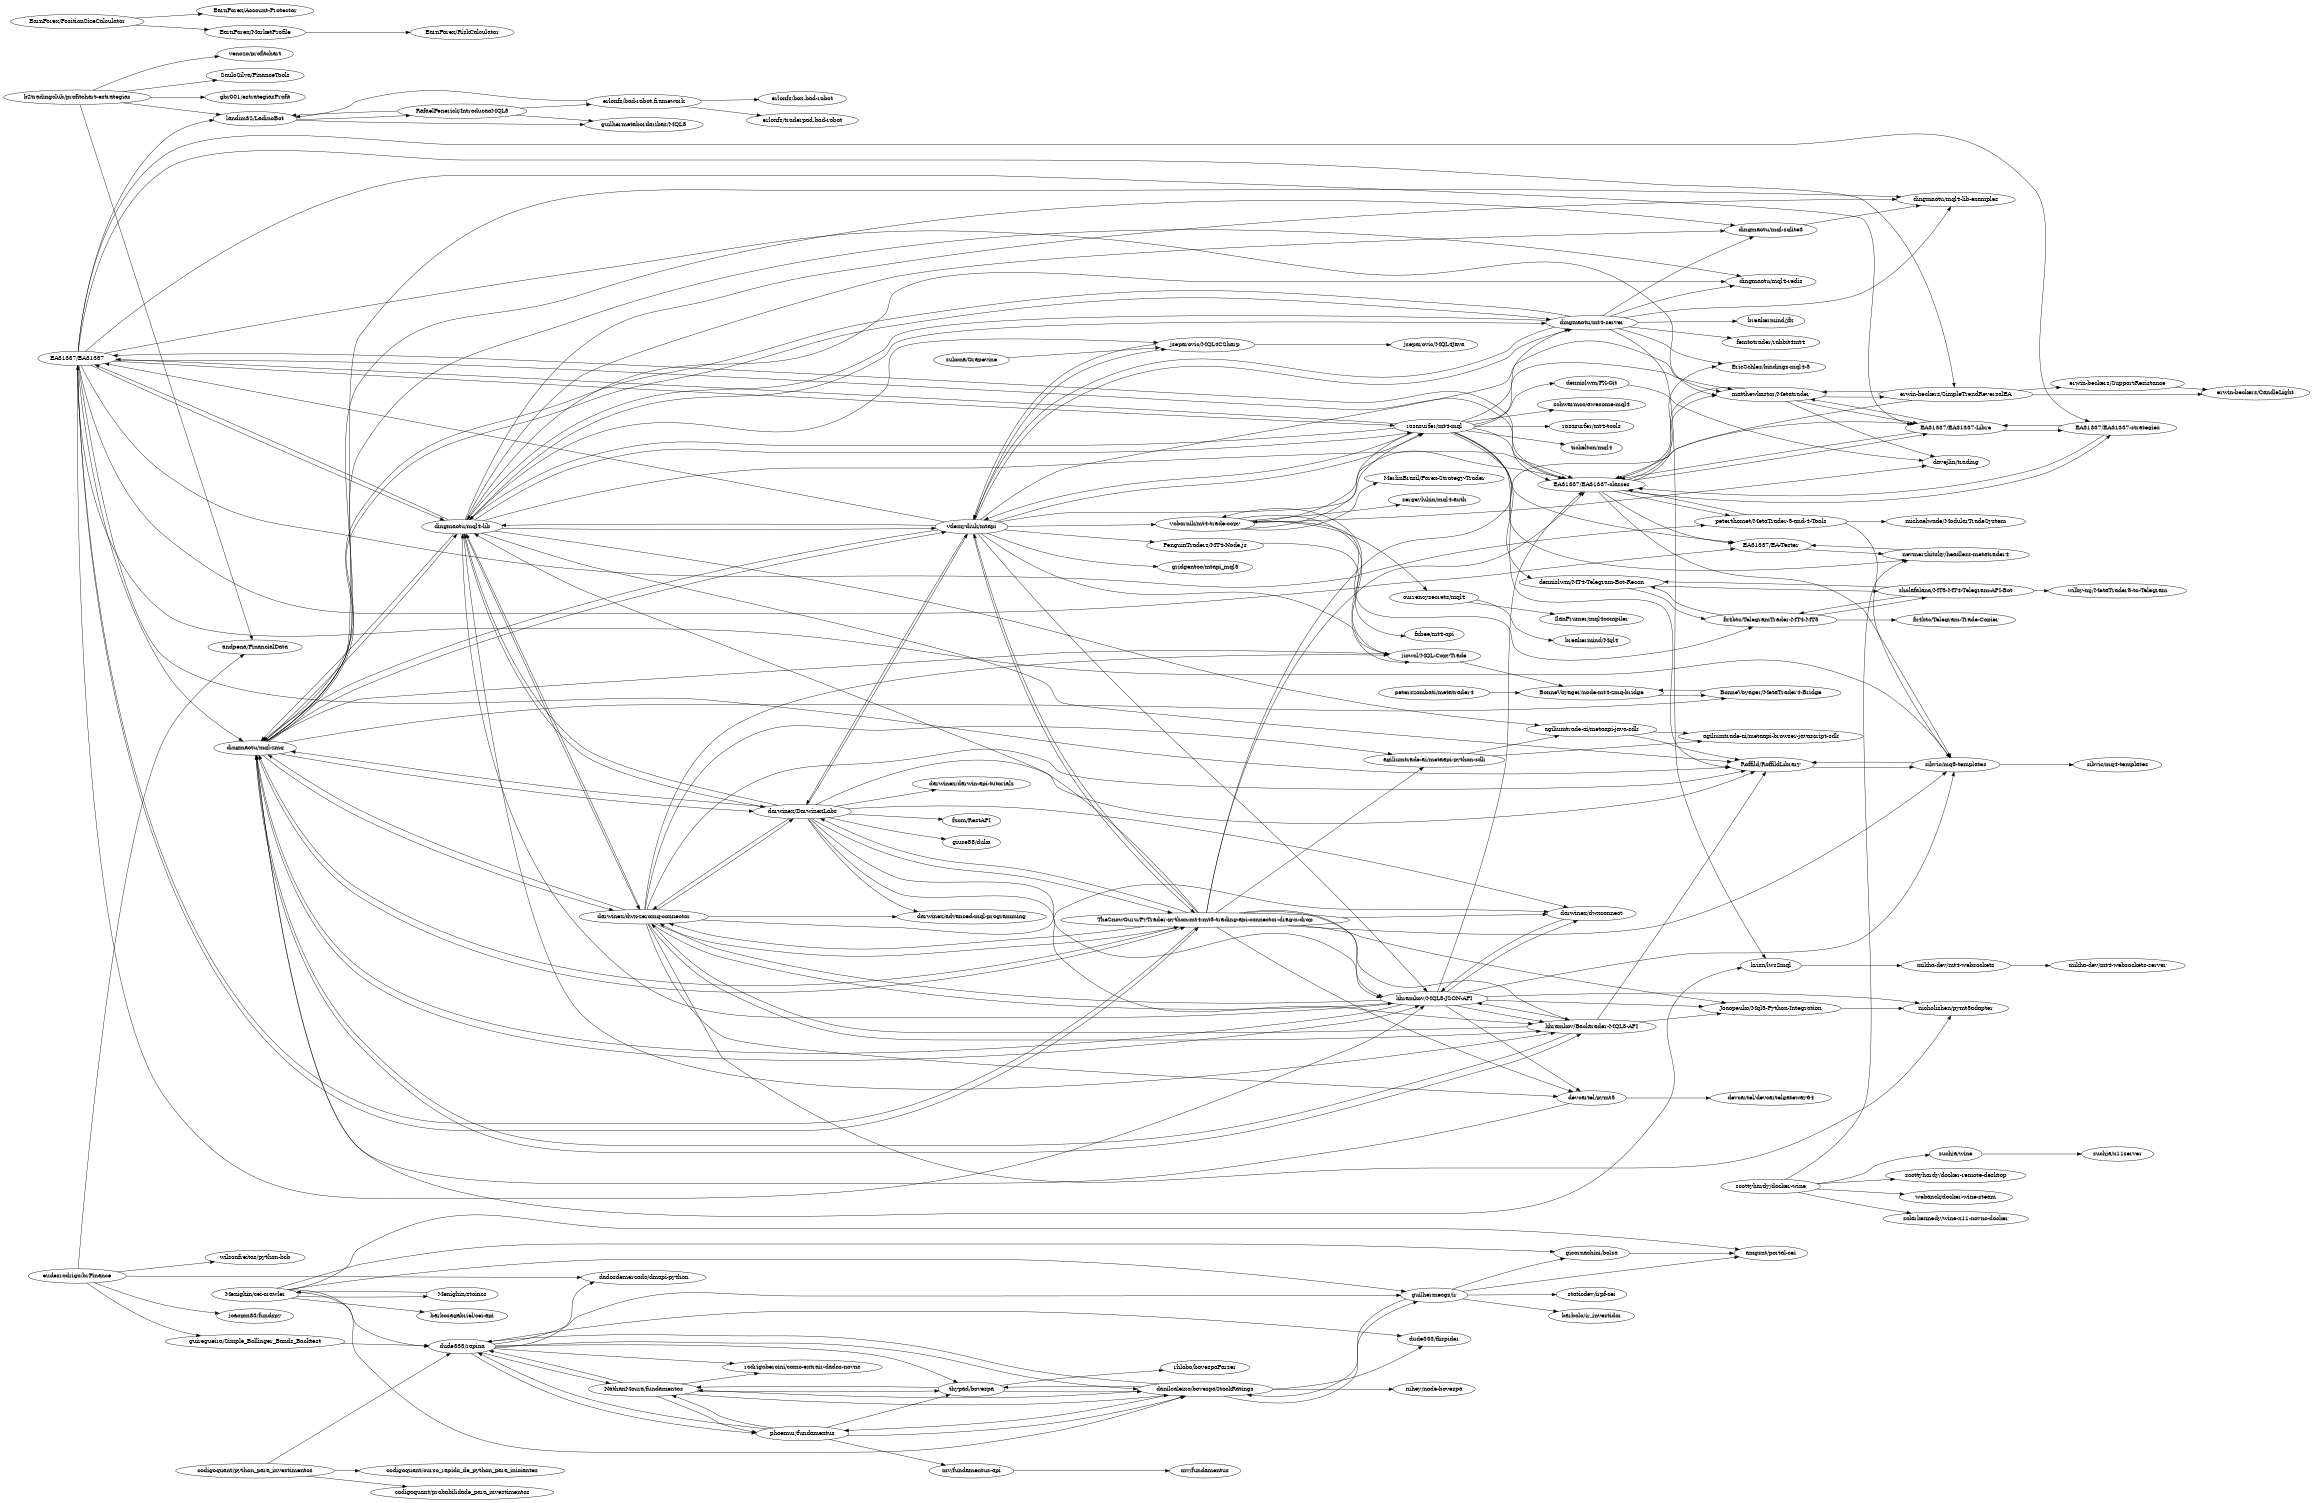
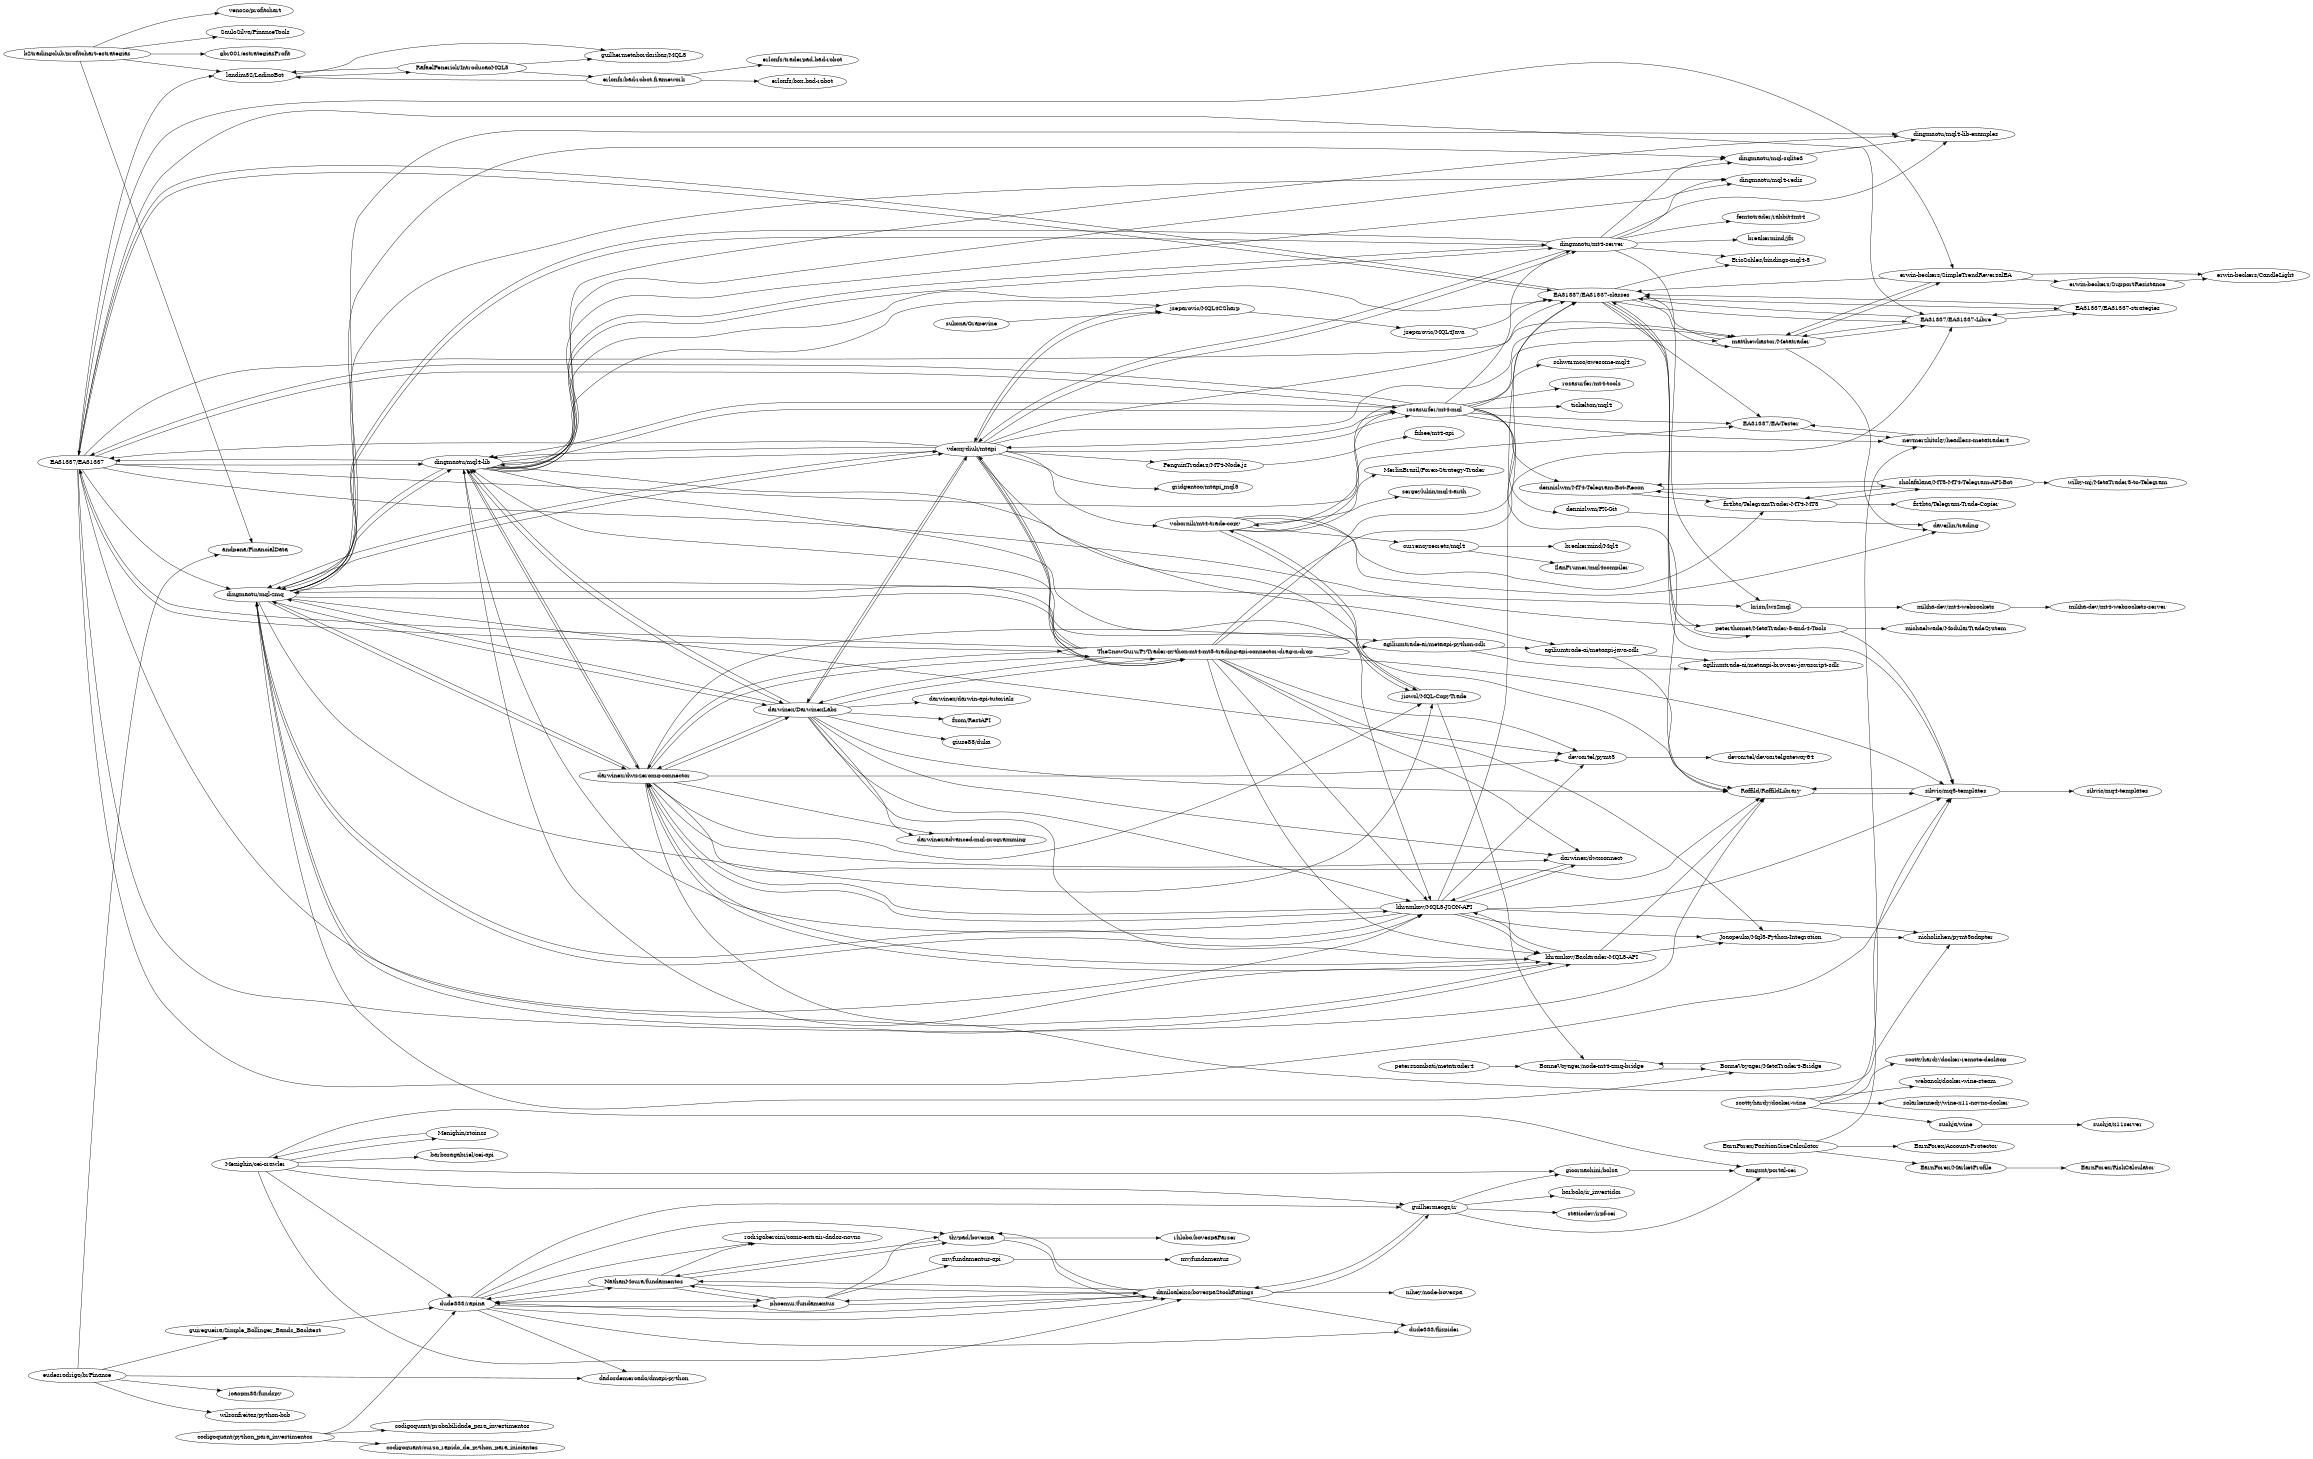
edge "EA31337/EA31337" -> "EA31337/EA31337-strategies": removed
edge "rosasurfer/mt4-mql" -> "EA31337/EA31337-classes": now "jseparovic/MQL4Java" -> "EA31337/EA31337-classes"
edge "EarnForex/PositionSizeCalculator" -> "sibvic/mq5-templates": added
edge "devcartel/pymt5" -> "dingmaotu/mql-zmq": reversed
